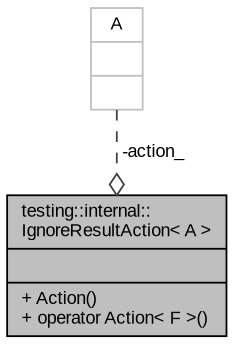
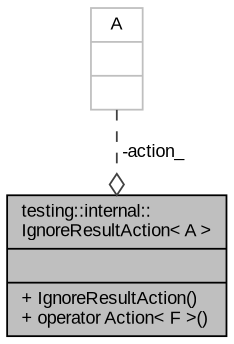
node "testing::internal::": text "+ Action()" -> "+ IgnoreResultAction()"
